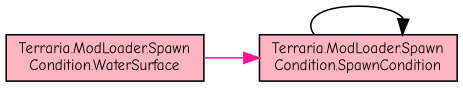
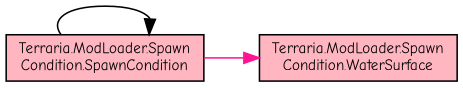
edge "Terraria.ModLoader.Spawn Condition.WaterSurface" -> "Terraria.ModLoader.Spawn Condition.SpawnCondition": reversed
